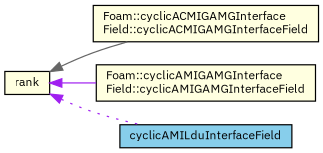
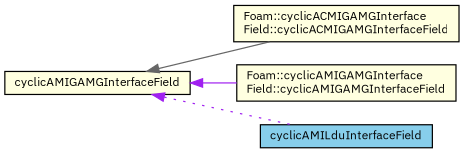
node "rank": label "rank" -> "cyclicAMIGAMGInterfaceField"
